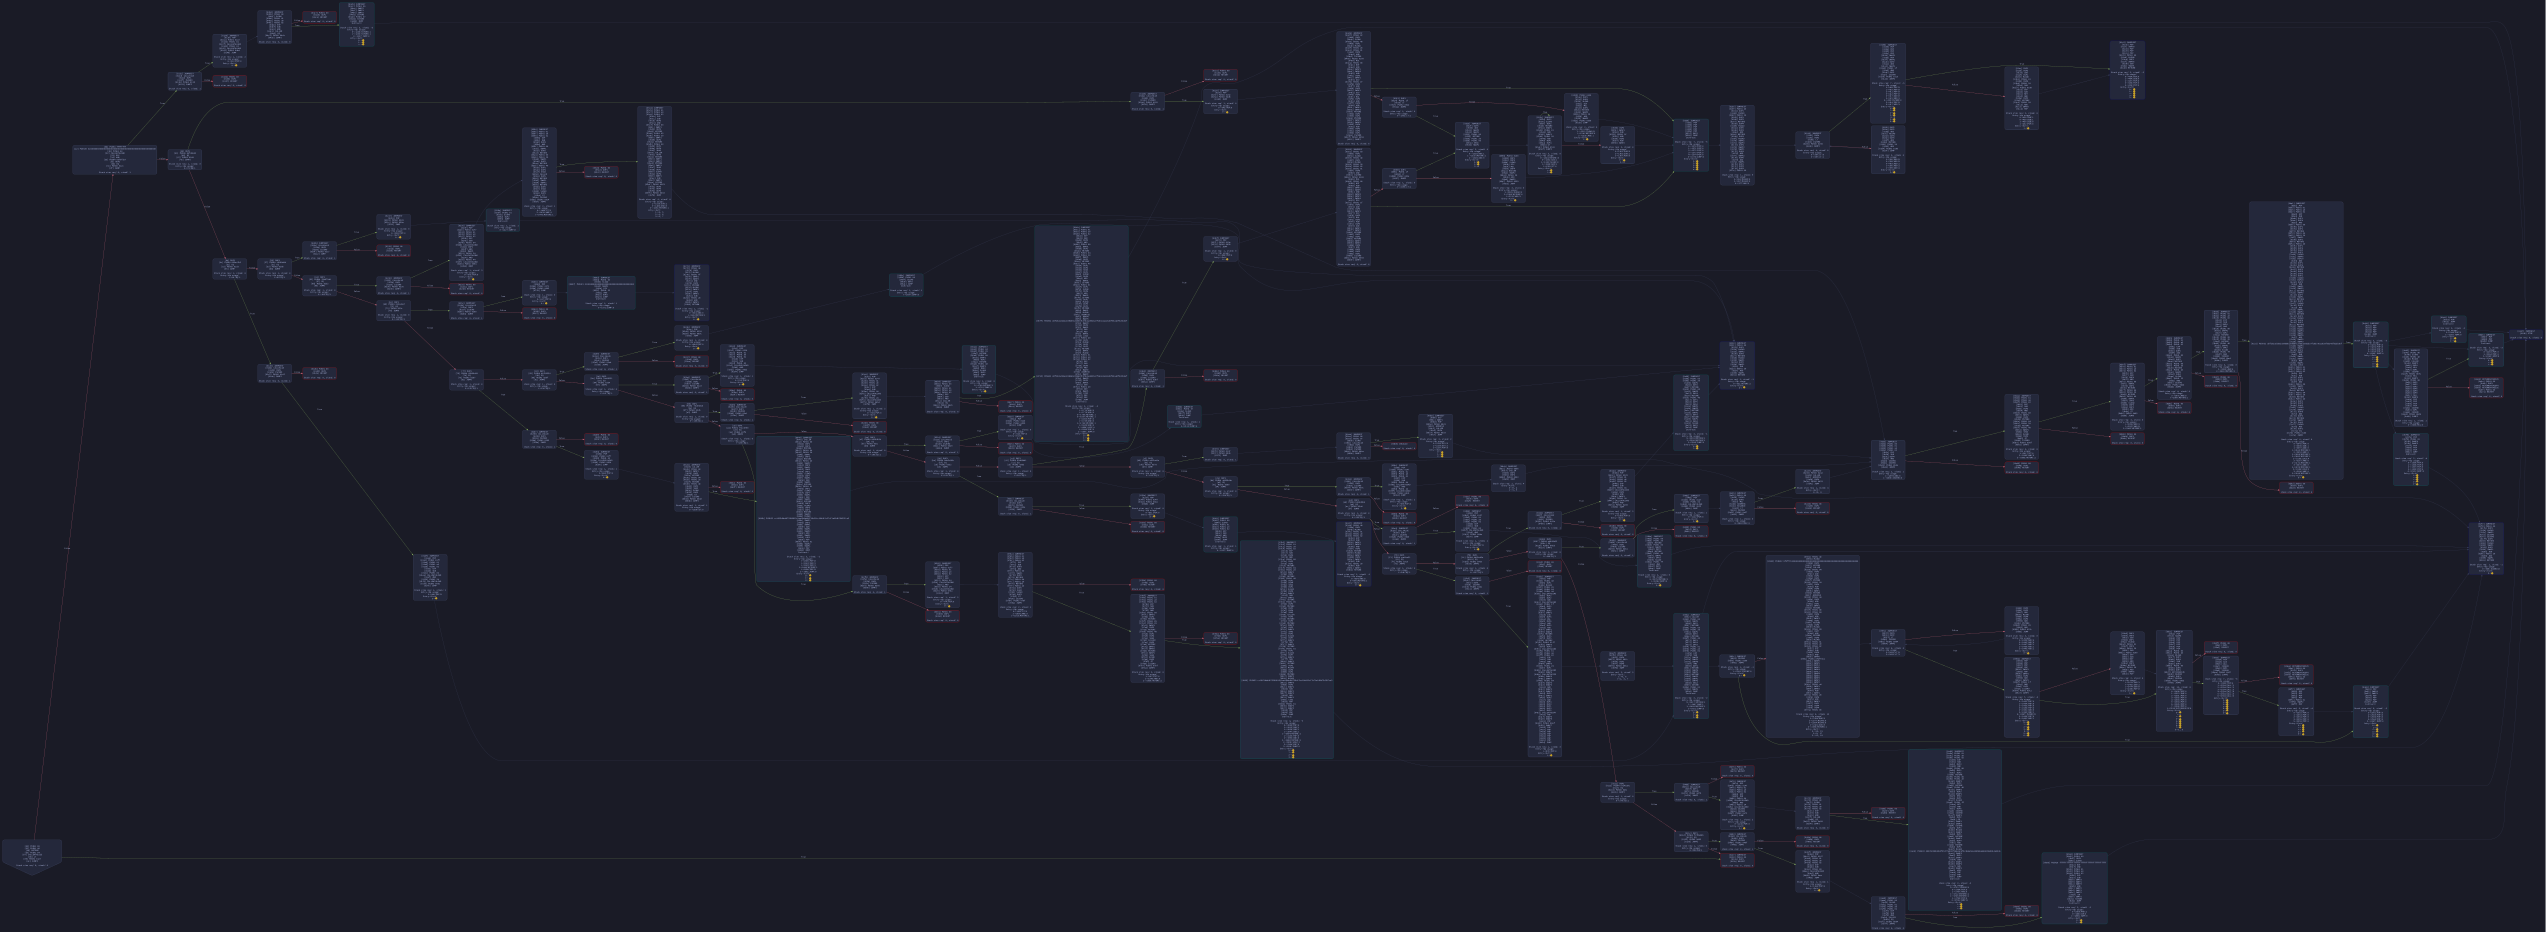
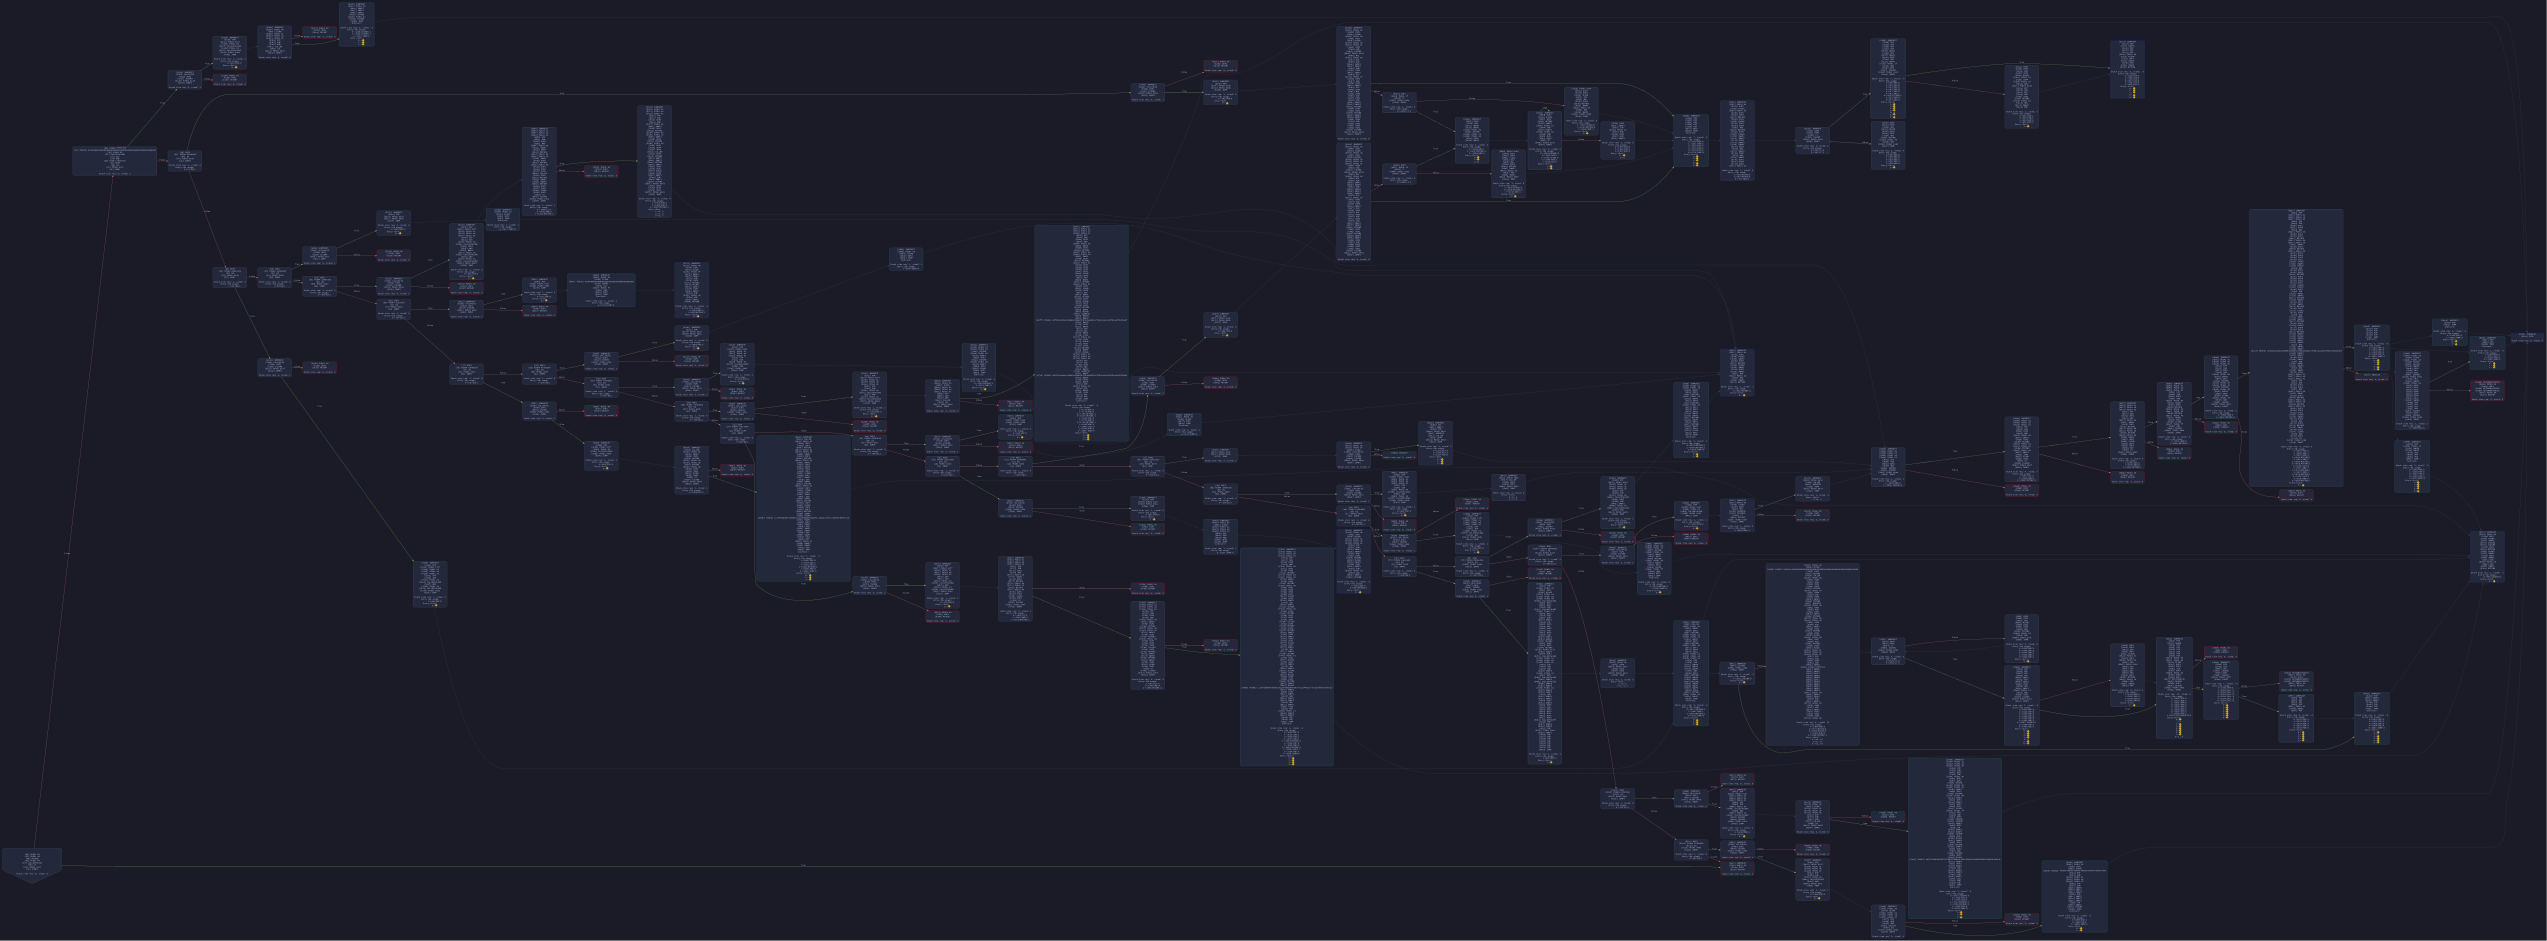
node "[0c7f] INVALID Stack size req: 0, sizeΔ: 0": added
